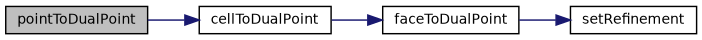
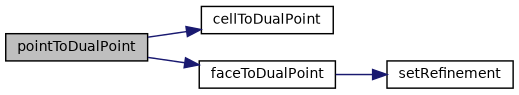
edge "cellToDualPoint" -> "faceToDualPoint": now "pointToDualPoint" -> "faceToDualPoint"
